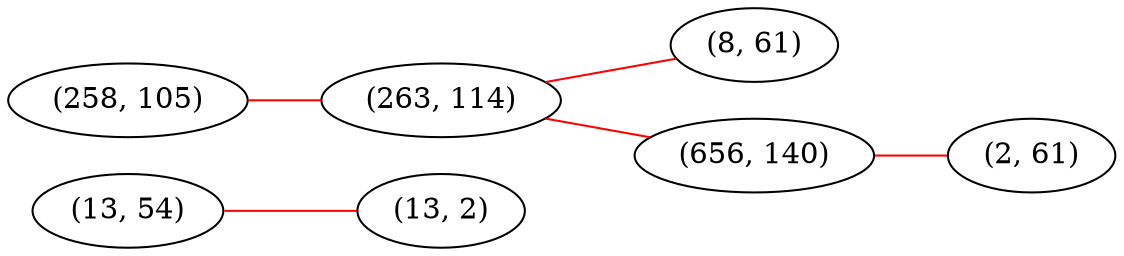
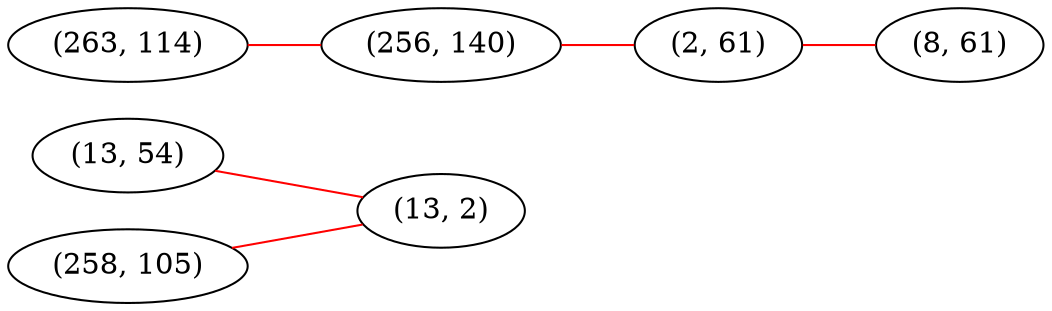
edge "(8, 61)" -- "(263, 114)": now "(8, 61)" -- "(2, 61)"
edge "(258, 105)" -- "(263, 114)": now "(258, 105)" -- "(13, 2)"
node "(656, 140)": label "(656, 140)" -> "(256, 140)"
